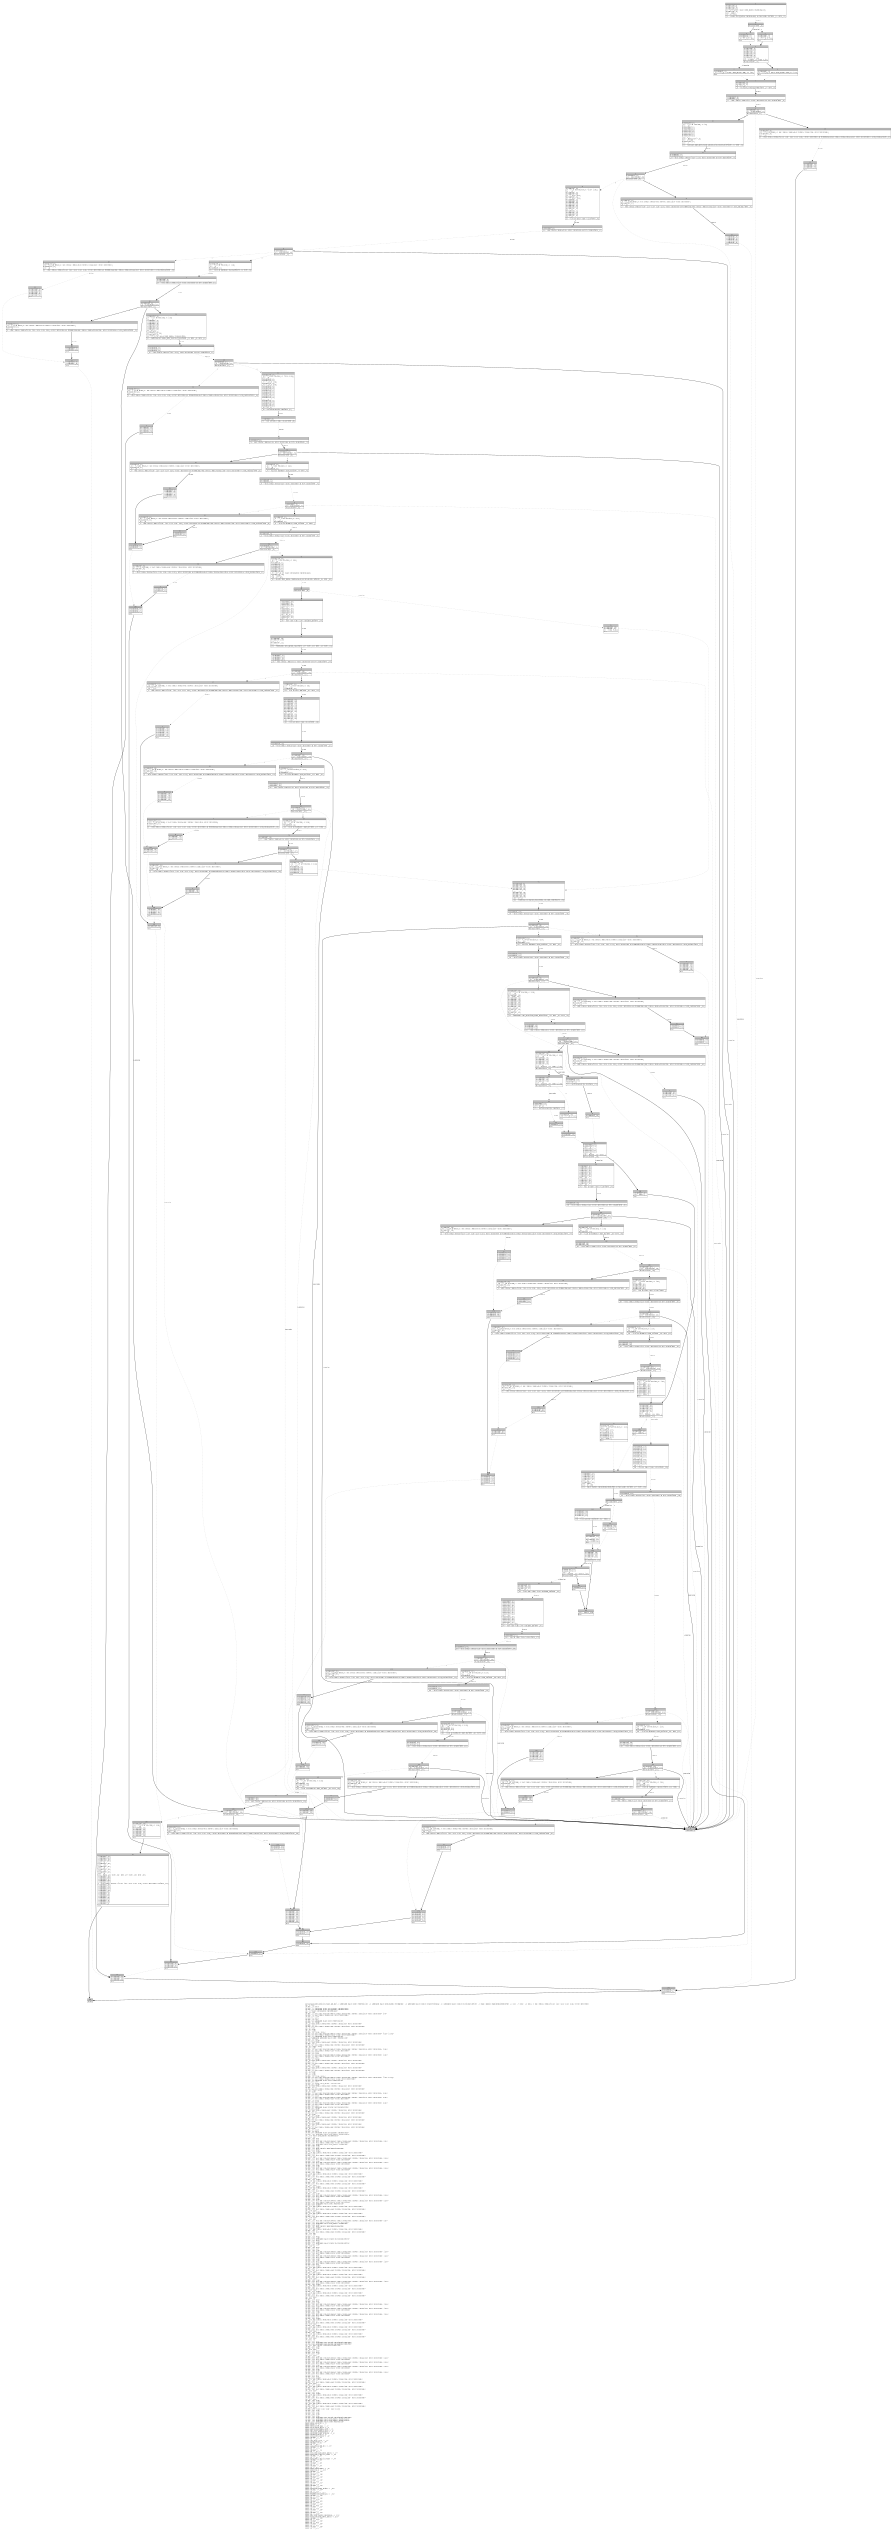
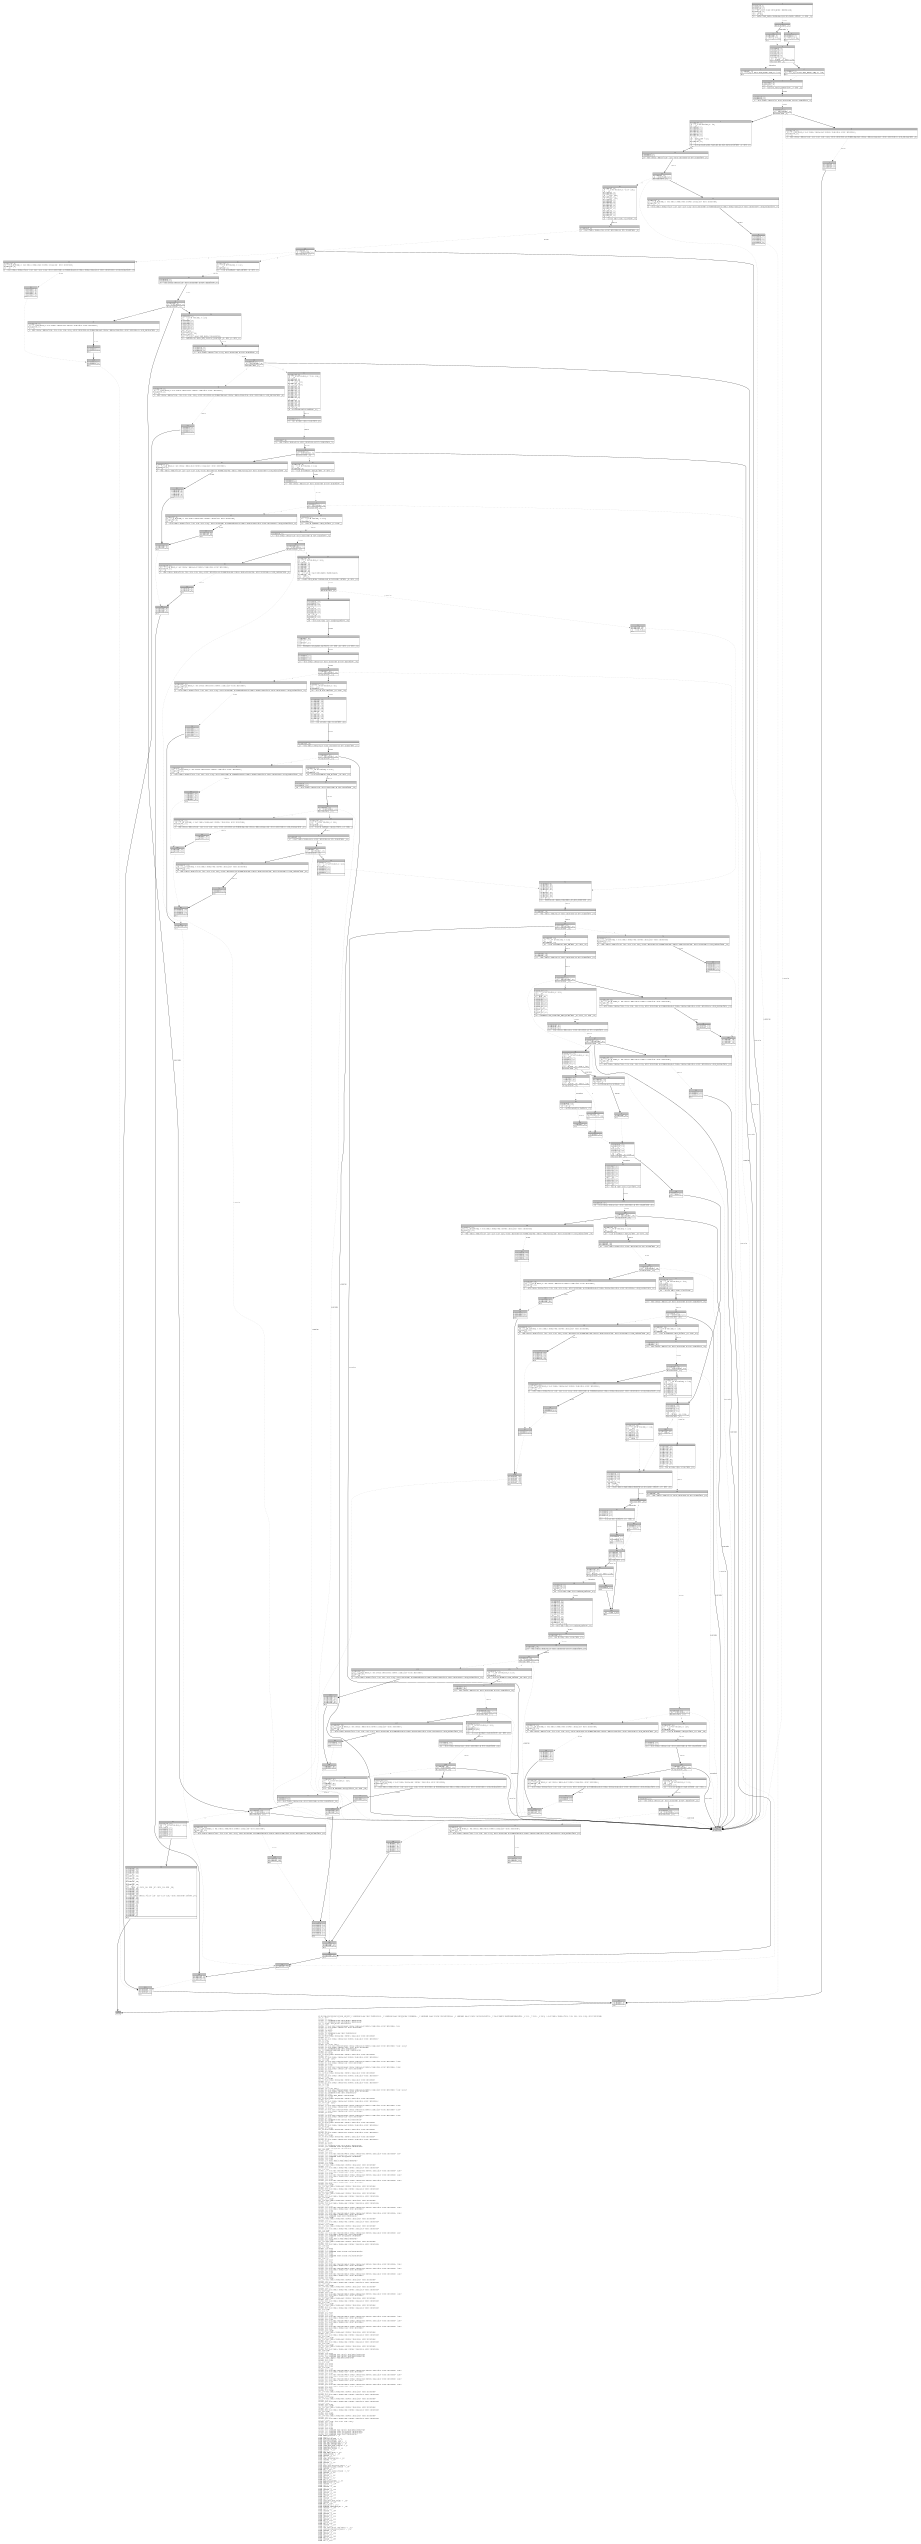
edge "137" -> "176": removed
